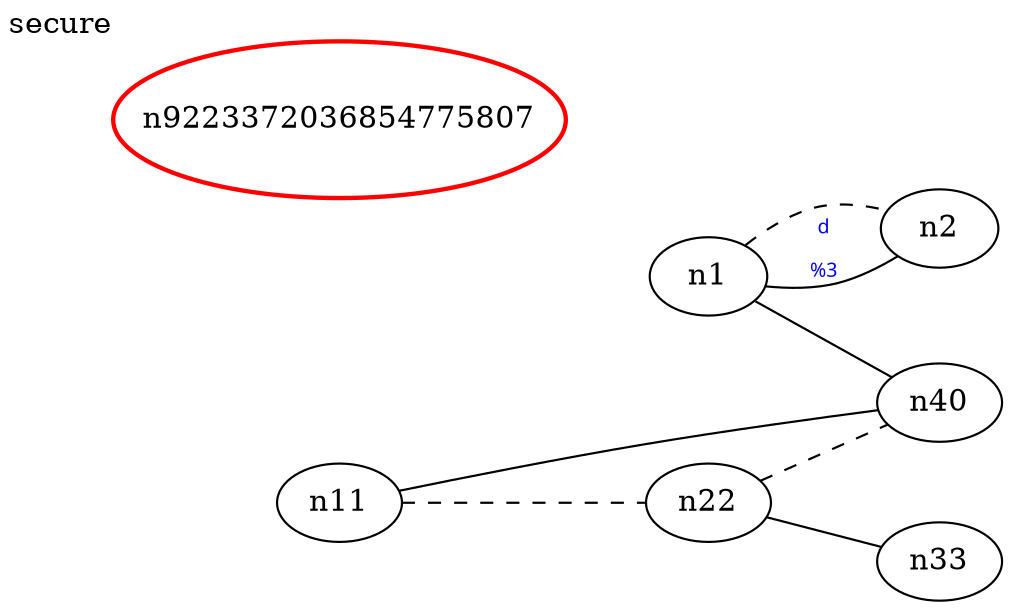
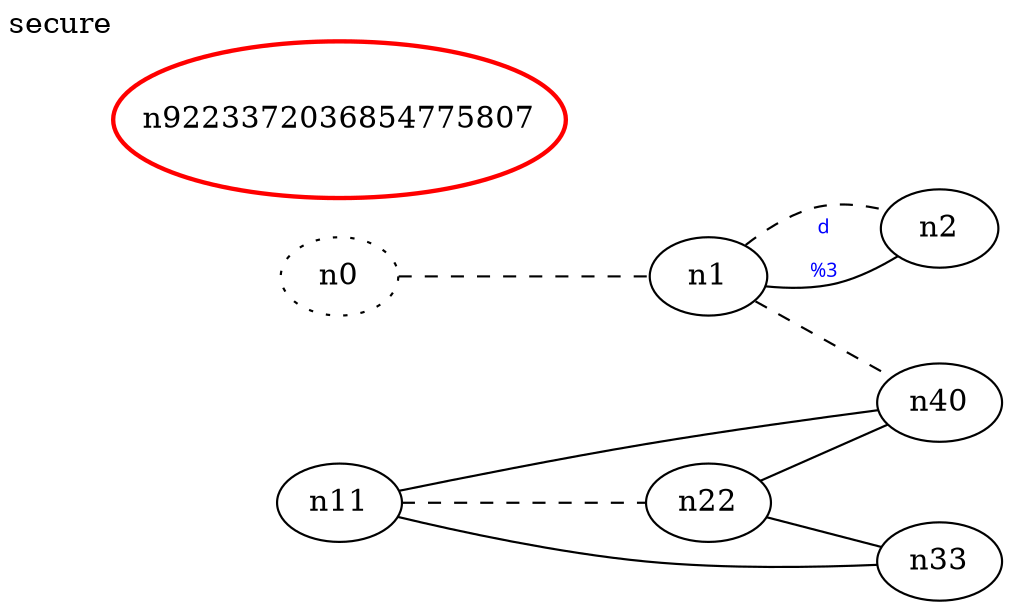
node "n0": added
edge "n1" -- "n40": style solid -> dashed
edge "n40" -- "n22": style dashed -> solid
edge "n11" -- "n33": added
